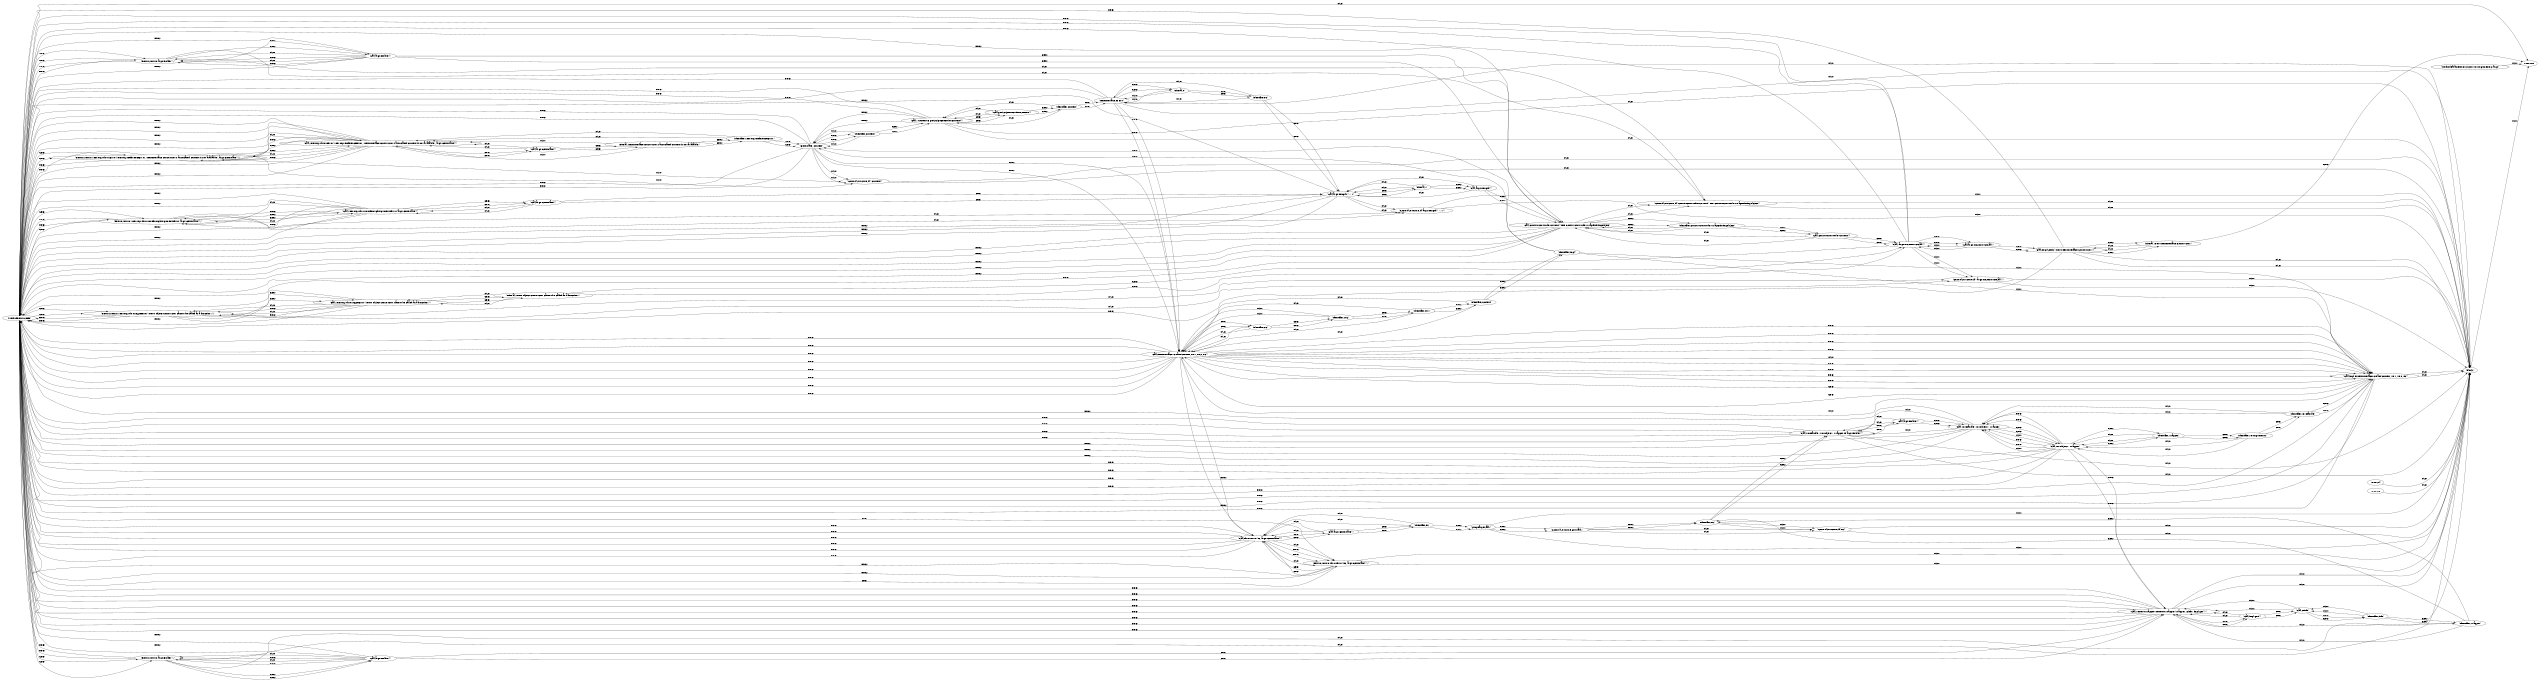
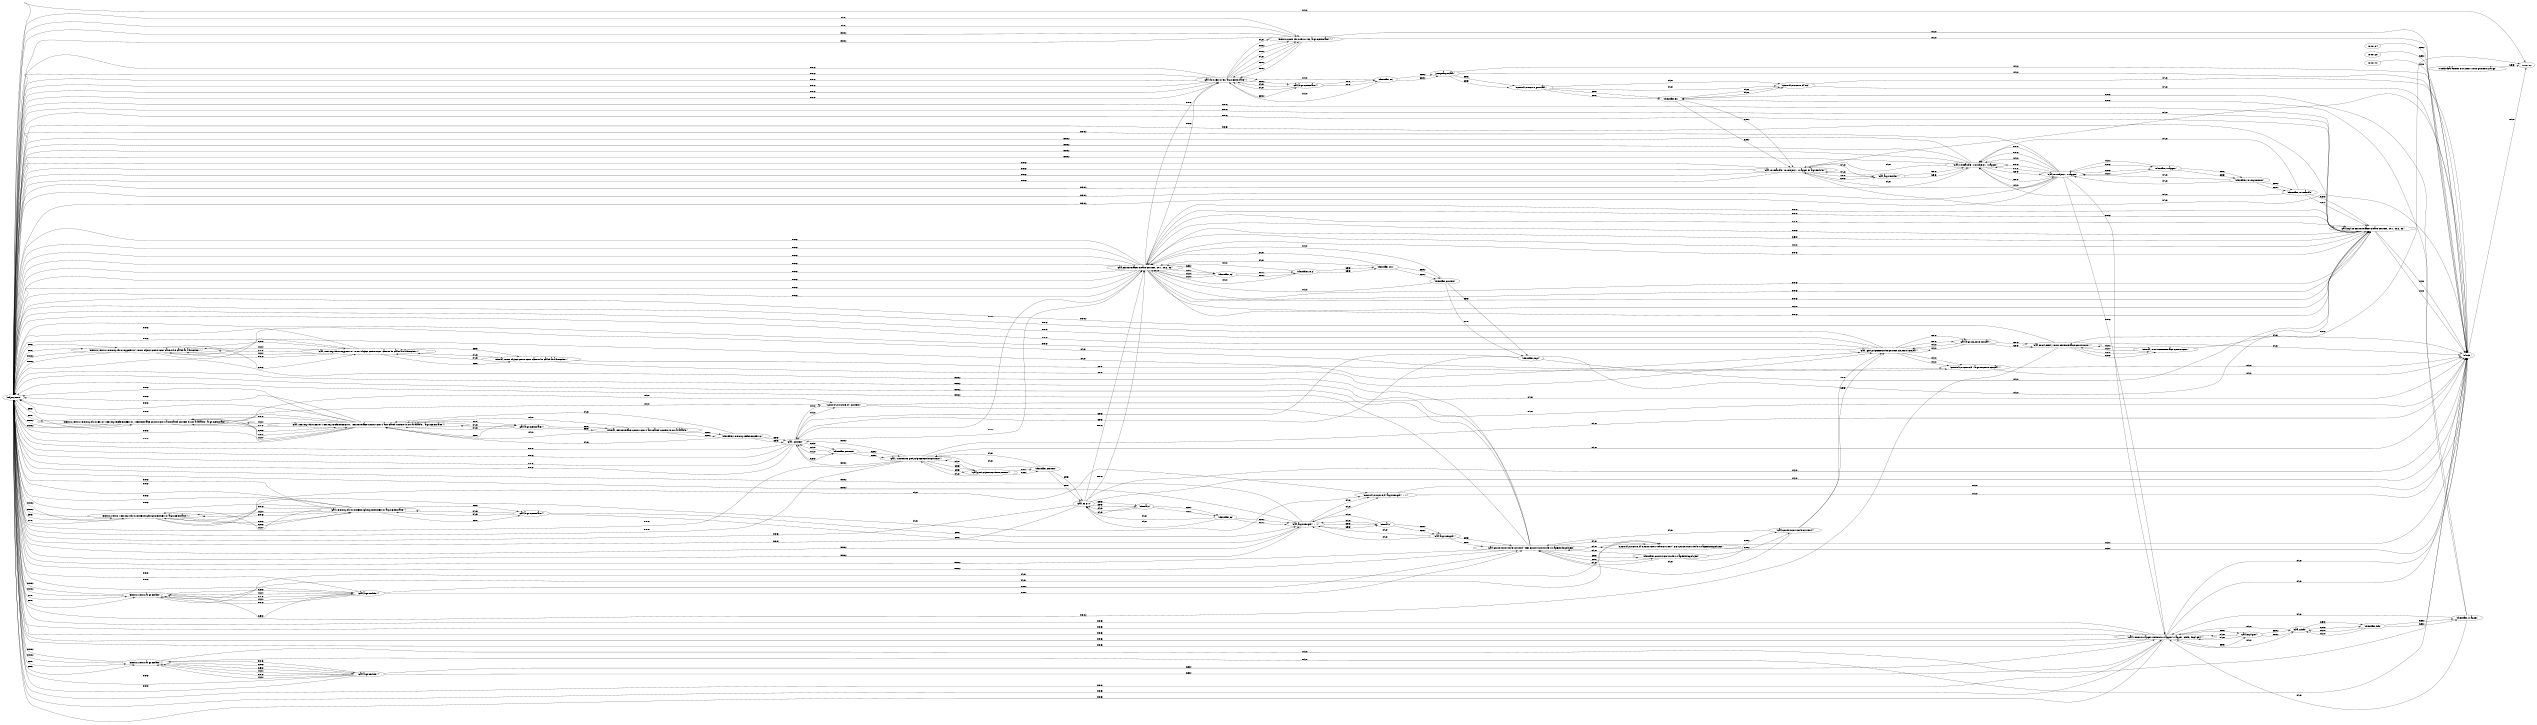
node "1000140": added
edge "(MethodParameterOut,const v8::Arguments& args)" -> "1000100": label "AST: " -> "CFG: "
node "(TestInterface,ec = 0)": label "(TestInterface,ec = 0)" -> "(Call,ec = 0)"
node "(GetIsolate,!context)": label "(GetIsolate,!context)" -> "(Call,!context)"
node "(Call,!args.IsConstructCall())": label "(Call,!args.IsConstructCall())" -> "(Call,!getScriptExecutionContext.IsConstructCall())"
node "(MethodReturn,RET)": label "(MethodReturn,RET)" -> "(Object,RET)"
edge "1000124" -> "(Block,)": label "AST: " -> "CFG: "
edge "1080128" -> "(Block,)": label "AST: " -> "CFG: "
node "(Return,return throwError(ec, args.GetIsolate());)": label "(Return,return throwError(ec, args.GetIsolate());)" -> "(Return,const throwError(ec, args.GetIsolate());)"
